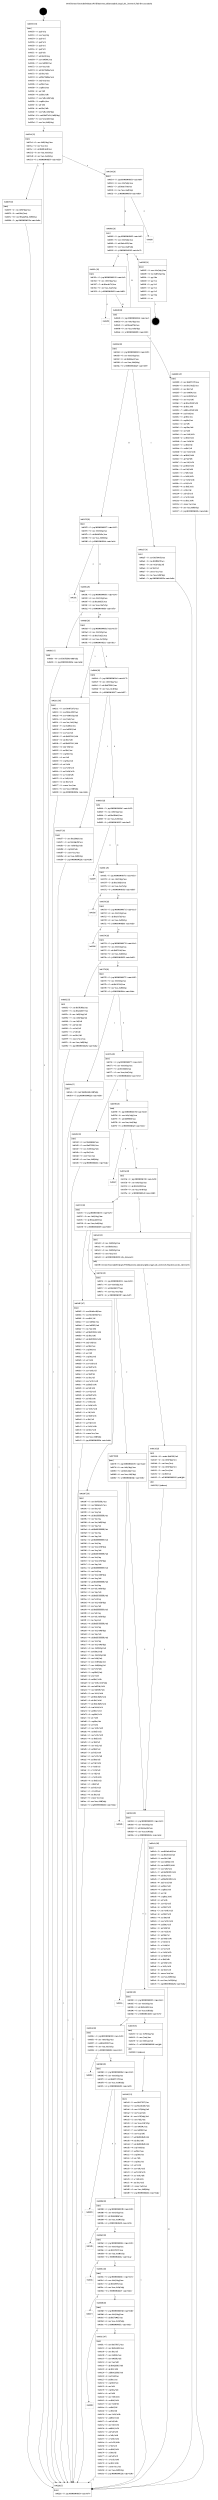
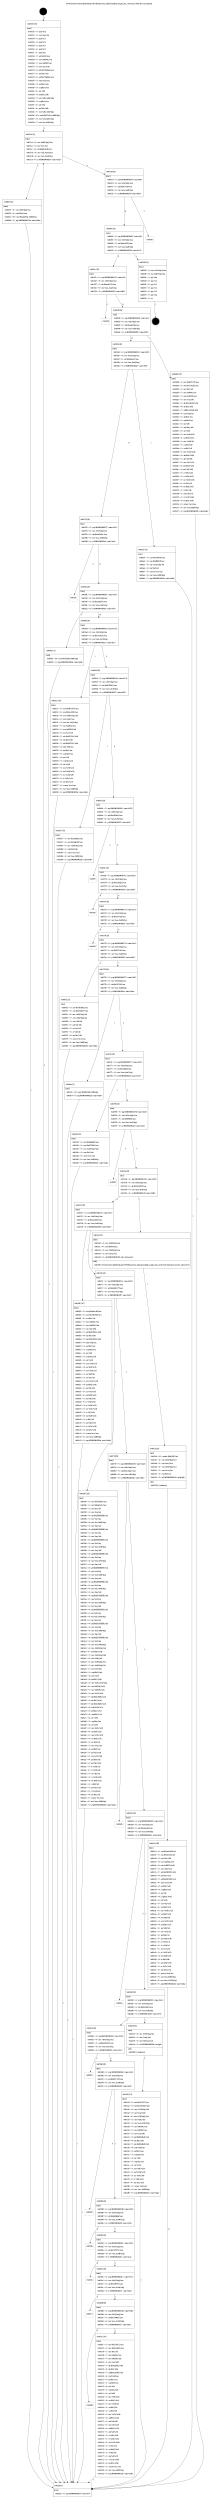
edge "0x401638 [28]" -> "0x401600 [28]": now "0x401638 [28]" -> "0x401654 [28]"
edge "0x401e3d [29]" -> "0x401814 [28]": now "0x401e3d [29]" -> "0x401e5a [160]"
